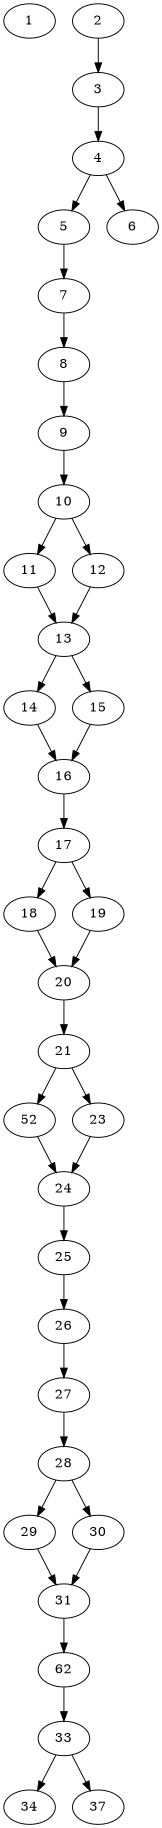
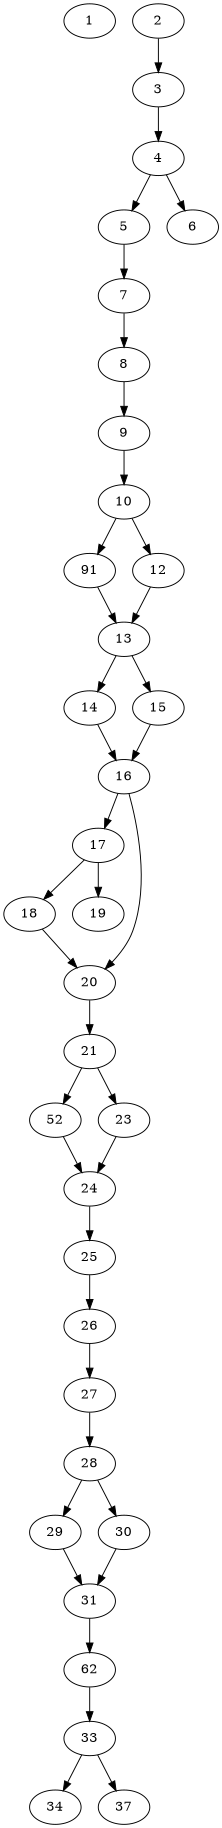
node "11": label "11" -> "91"
edge "19" -> "20": now "16" -> "20"
